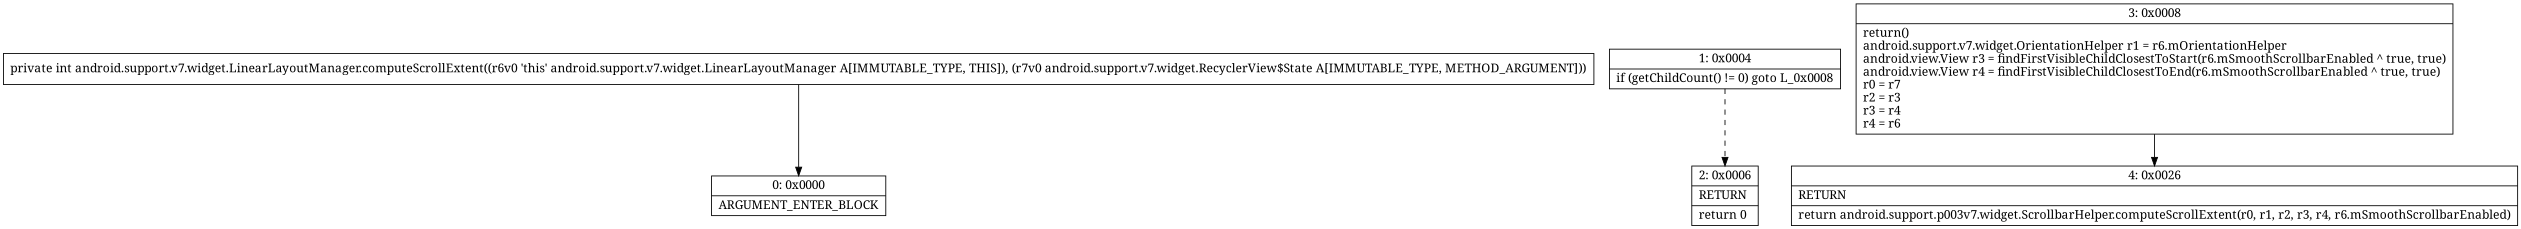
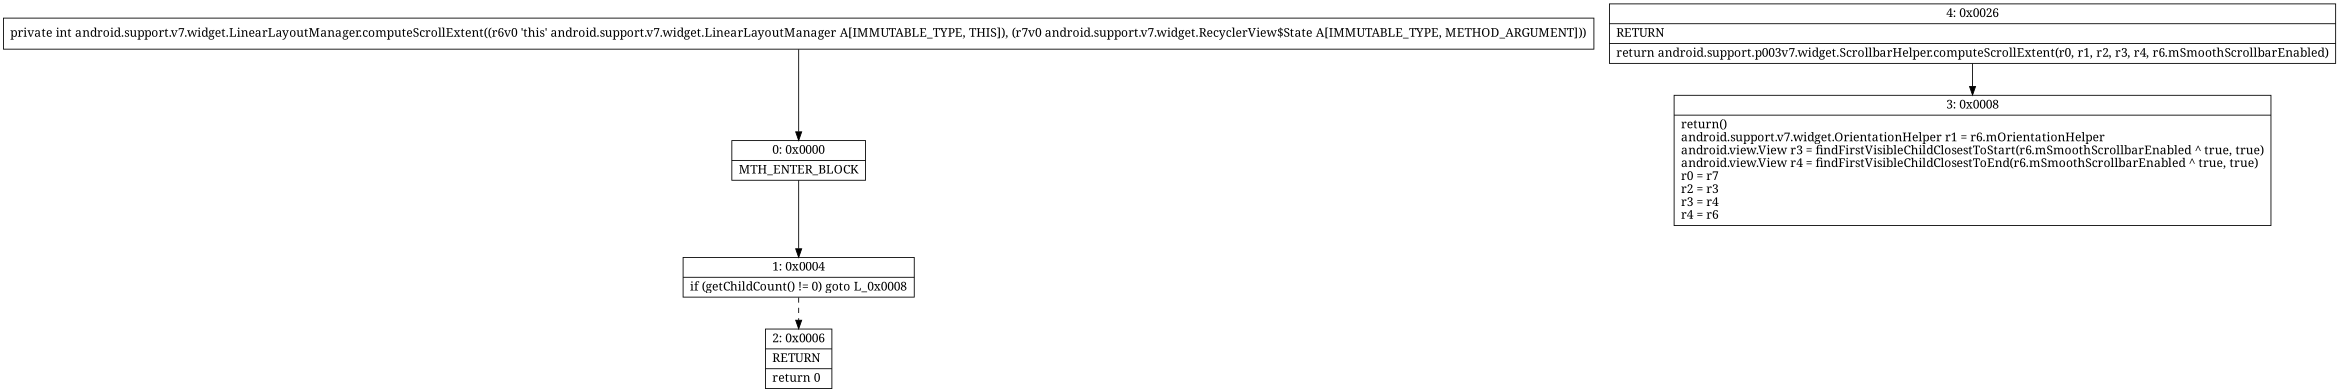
edge "3: 0x0008" -> "4: 0x0026": reversed
node "0: 0x0000": text "ARGUMENT_ENTER_BLOCK" -> "MTH_ENTER_BLOCK"
edge "0: 0x0000" -> "1: 0x0004": added
